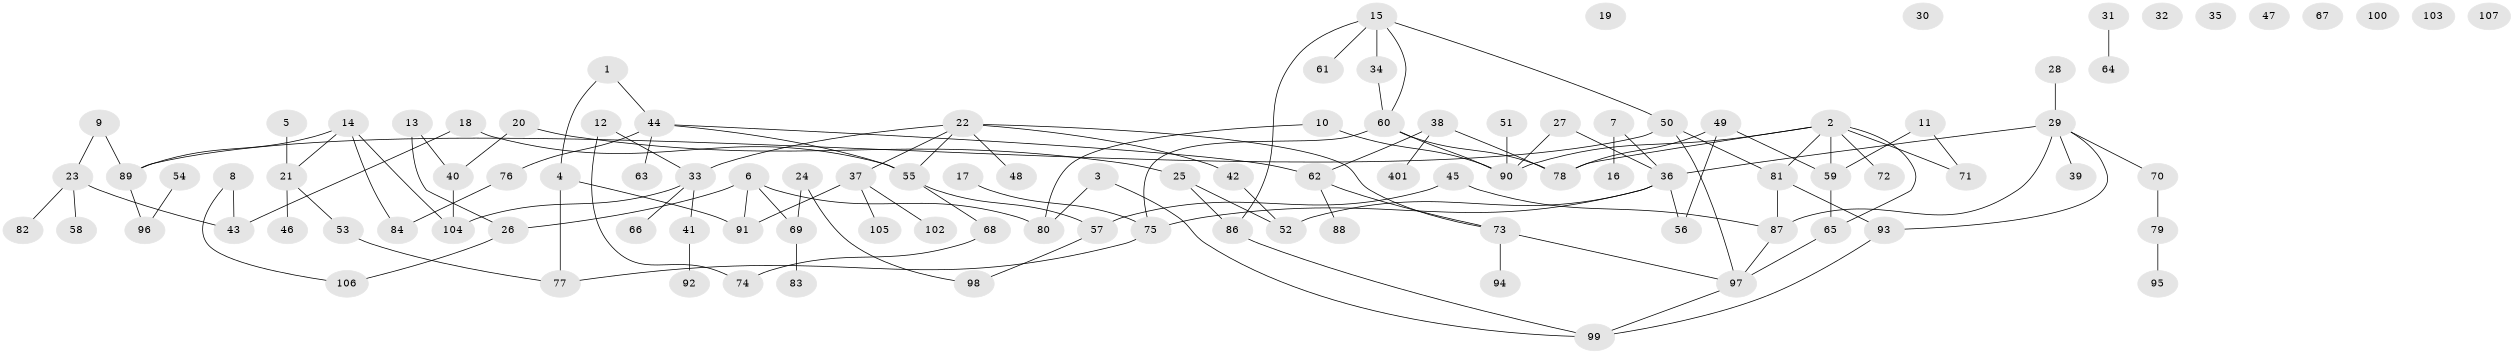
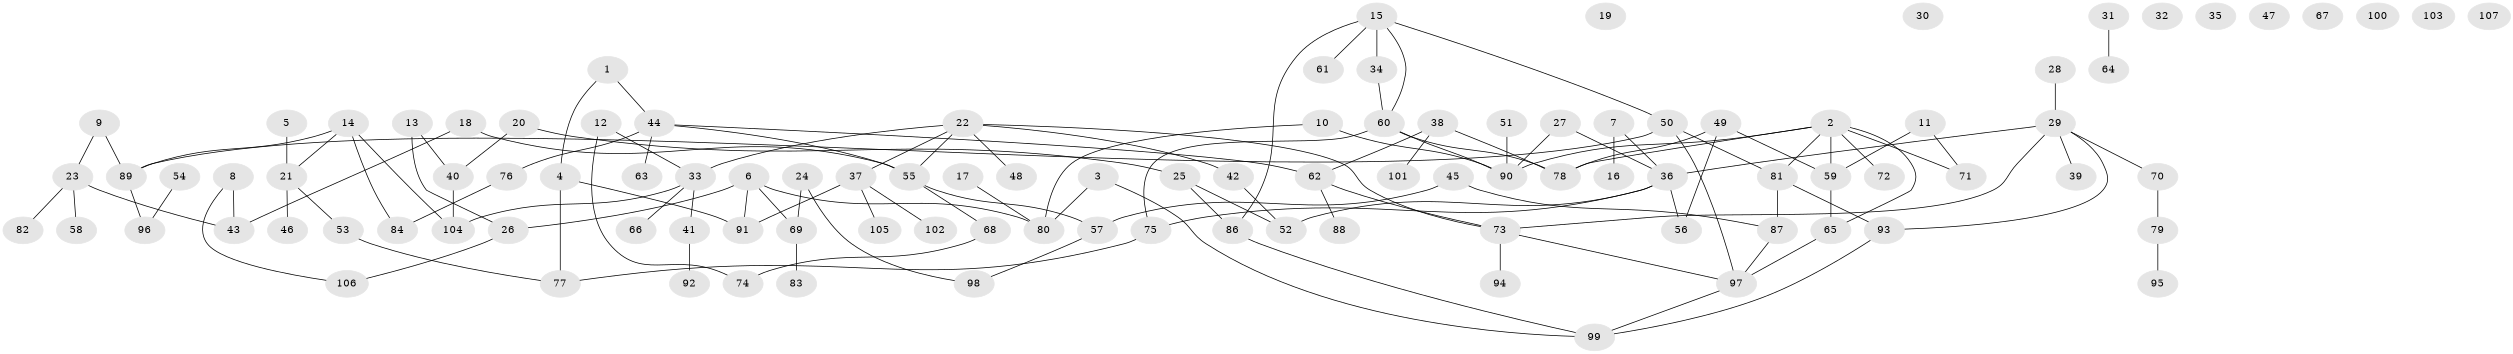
node "401": label "401" -> "101"
edge "17" -- "75": now "17" -- "80"
edge "29" -- "87": now "29" -- "73"
